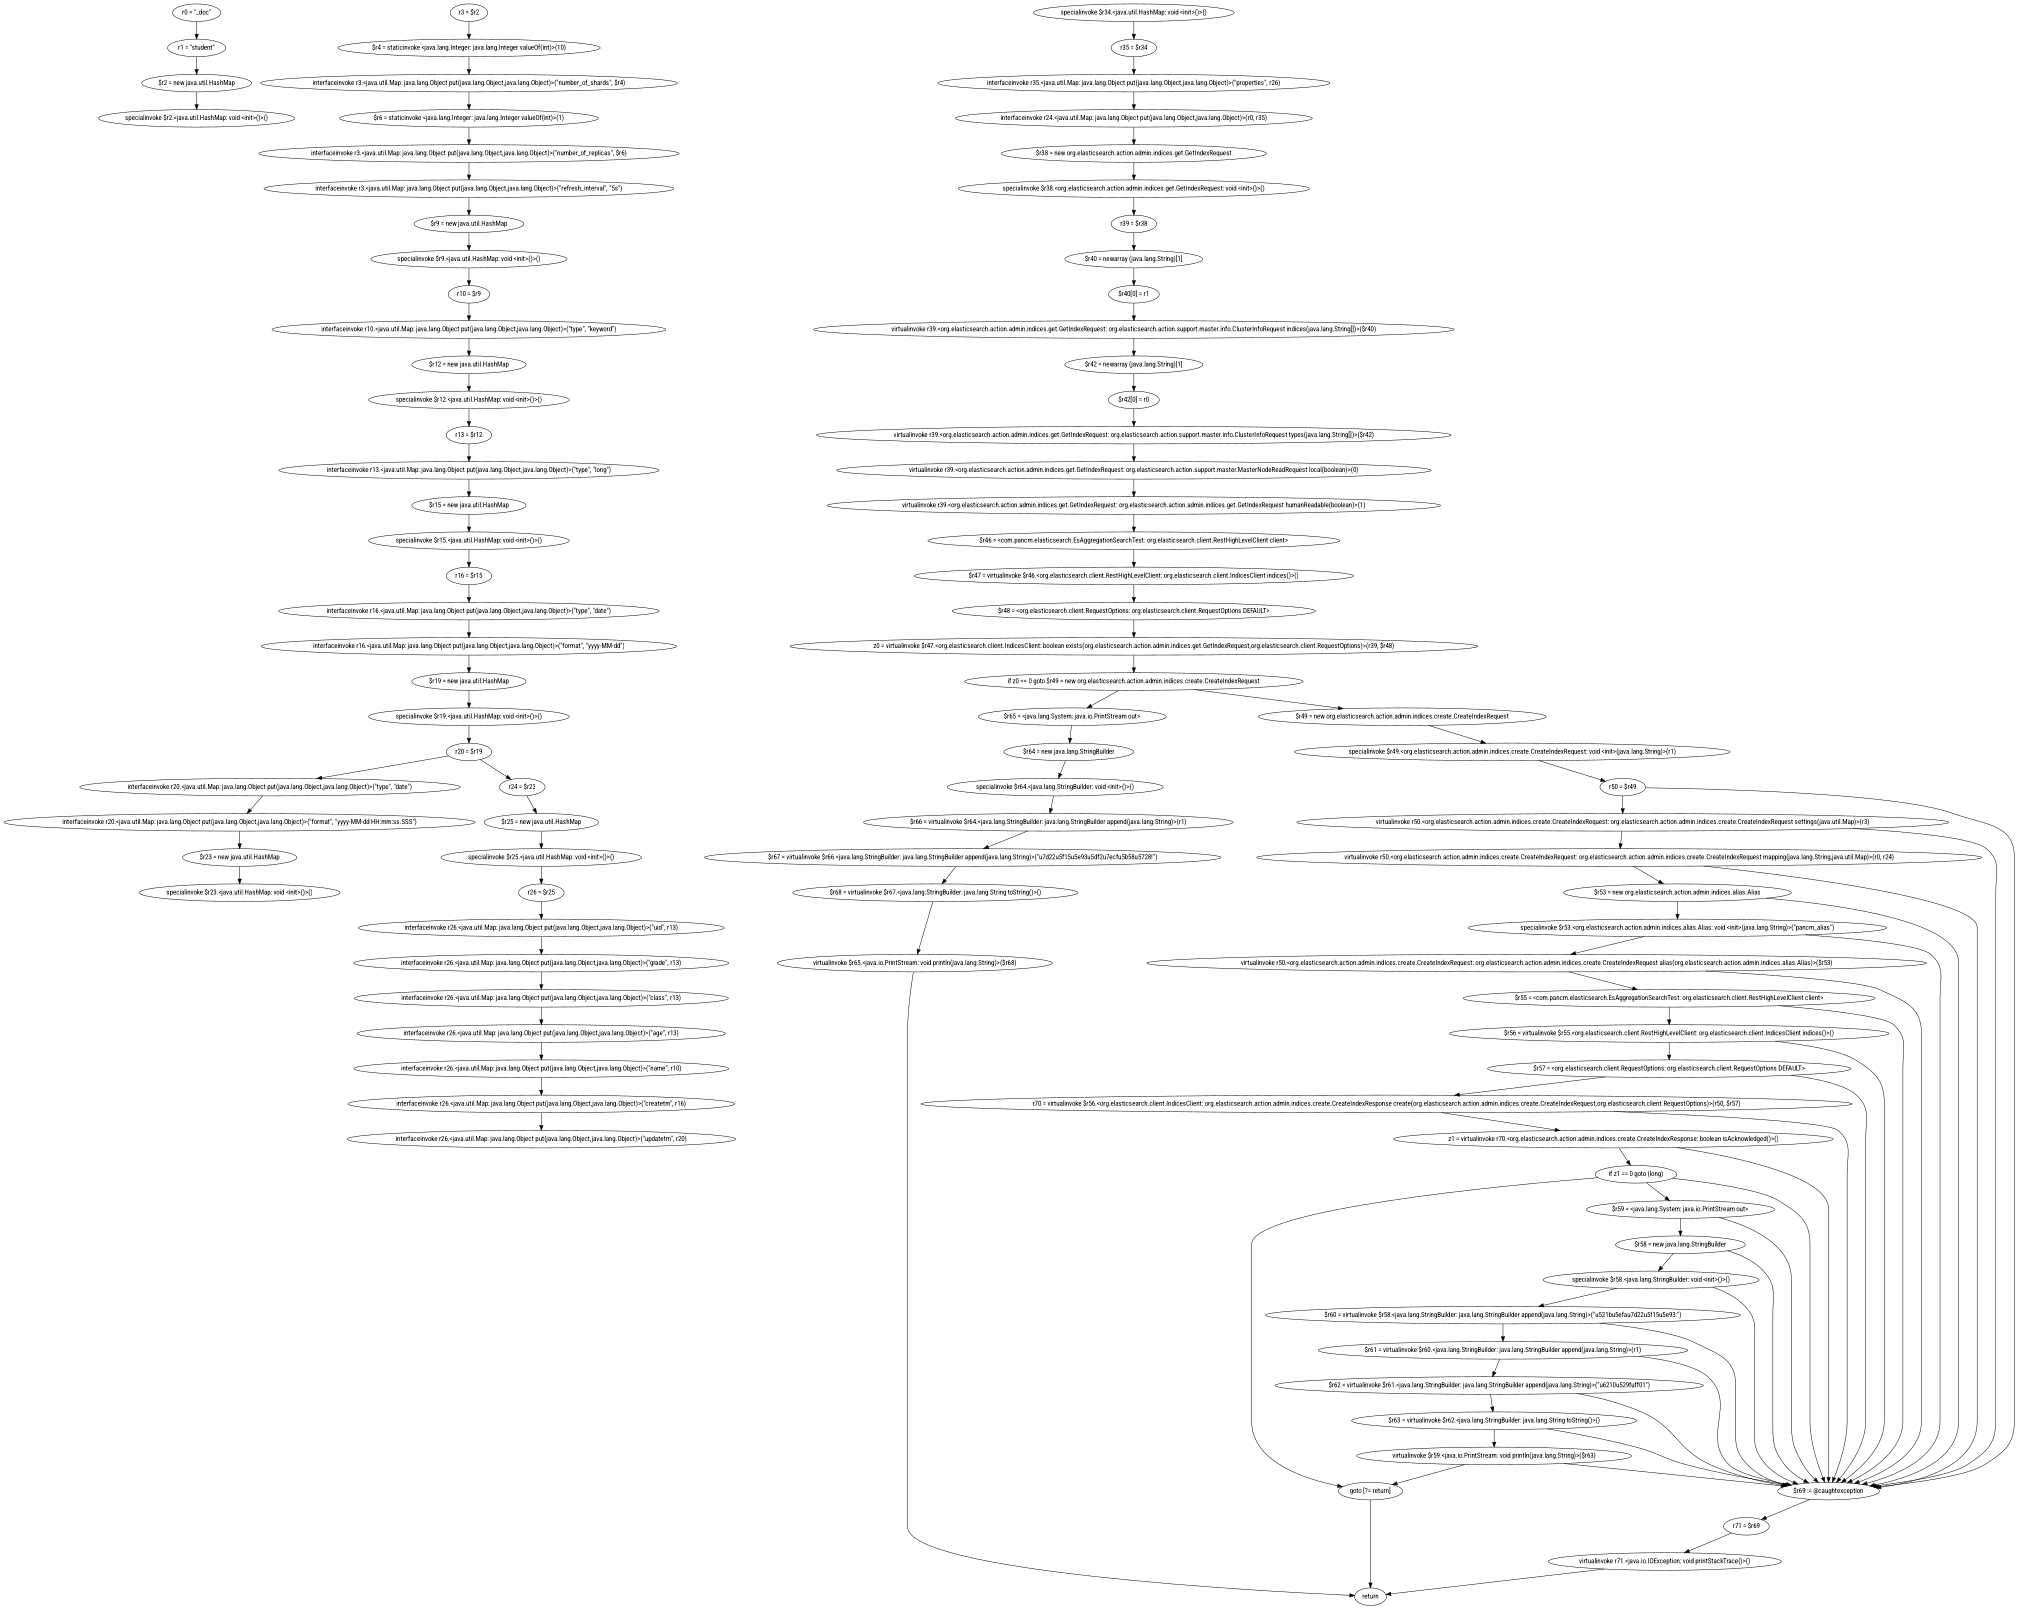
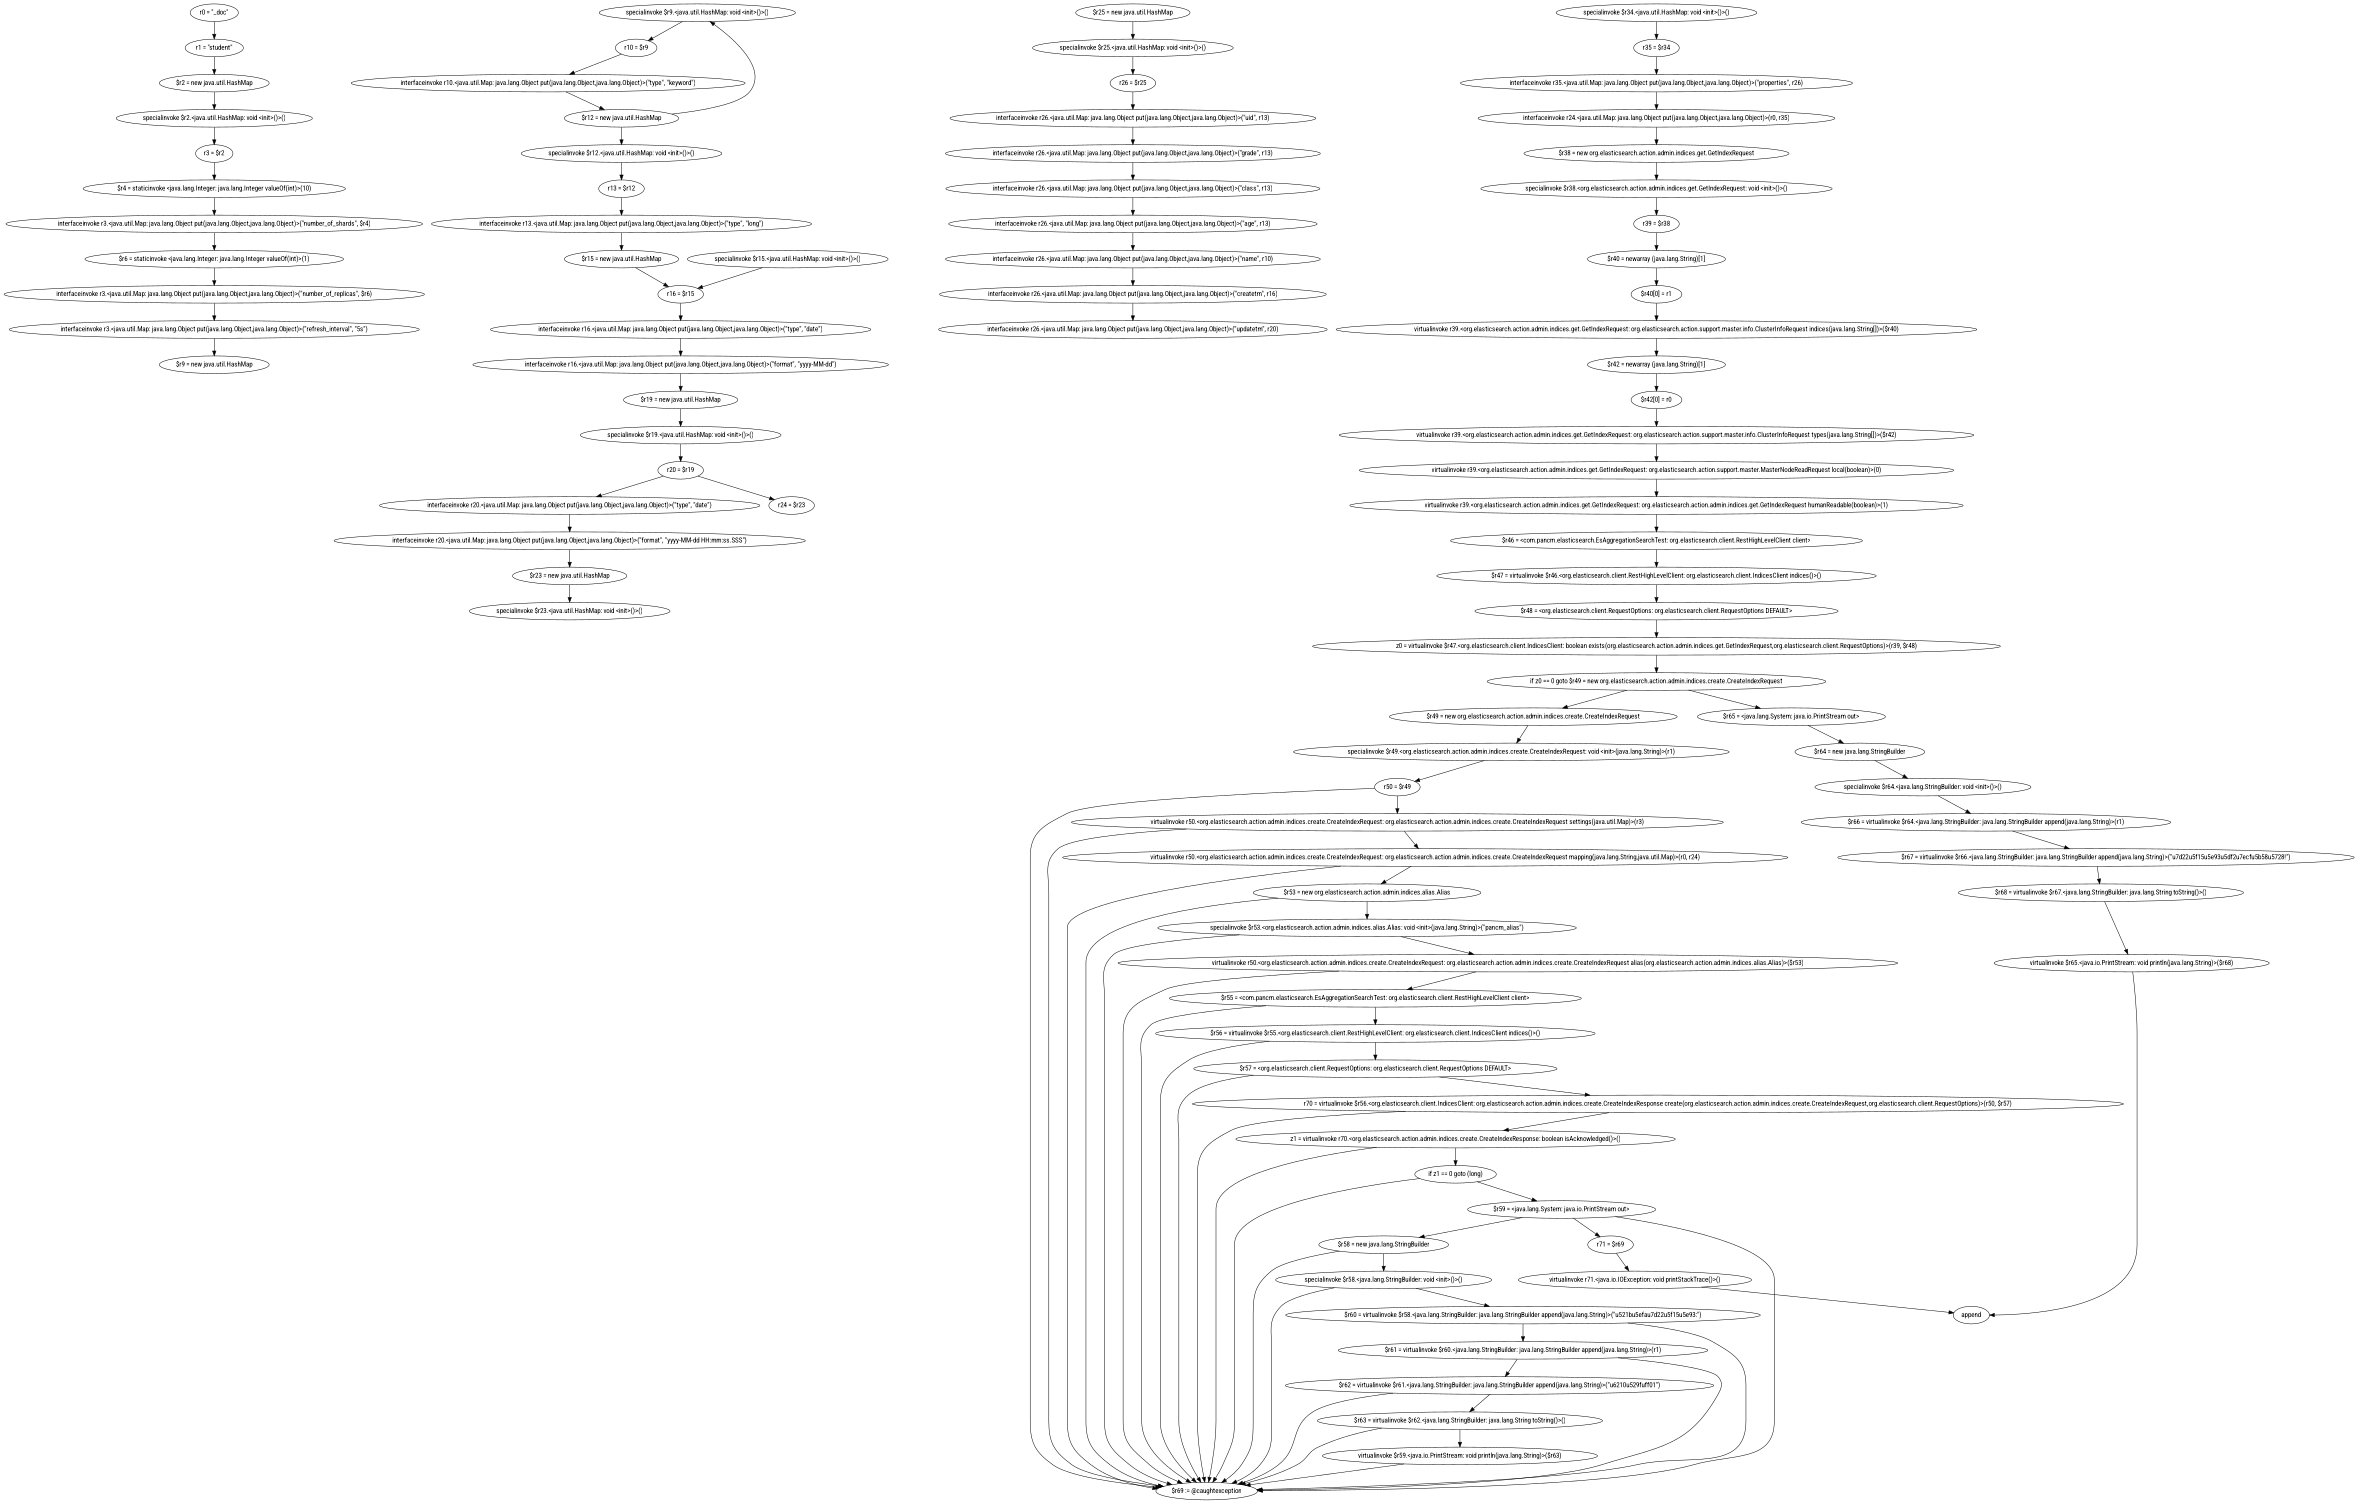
edge "specialinvoke $r2.<java.util.HashMap: void <init>()>()" -> "r3 = $r2": added
edge "$r9 = new java.util.HashMap" -> "specialinvoke $r9.<java.util.HashMap: void <init>()>()": now "$r12 = new java.util.HashMap" -> "specialinvoke $r9.<java.util.HashMap: void <init>()>()"
edge "$r15 = new java.util.HashMap" -> "specialinvoke $r15.<java.util.HashMap: void <init>()>()": now "$r15 = new java.util.HashMap" -> "r16 = $r15"
edge "r24 = $r23" -> "$r25 = new java.util.HashMap": removed
node "goto [?= return]": removed
edge "$r69 := @caughtexception" -> "r71 = $r69": now "$r59 = <java.lang.System: java.io.PrintStream out>" -> "r71 = $r69"
node "return": label "return" -> "append"
